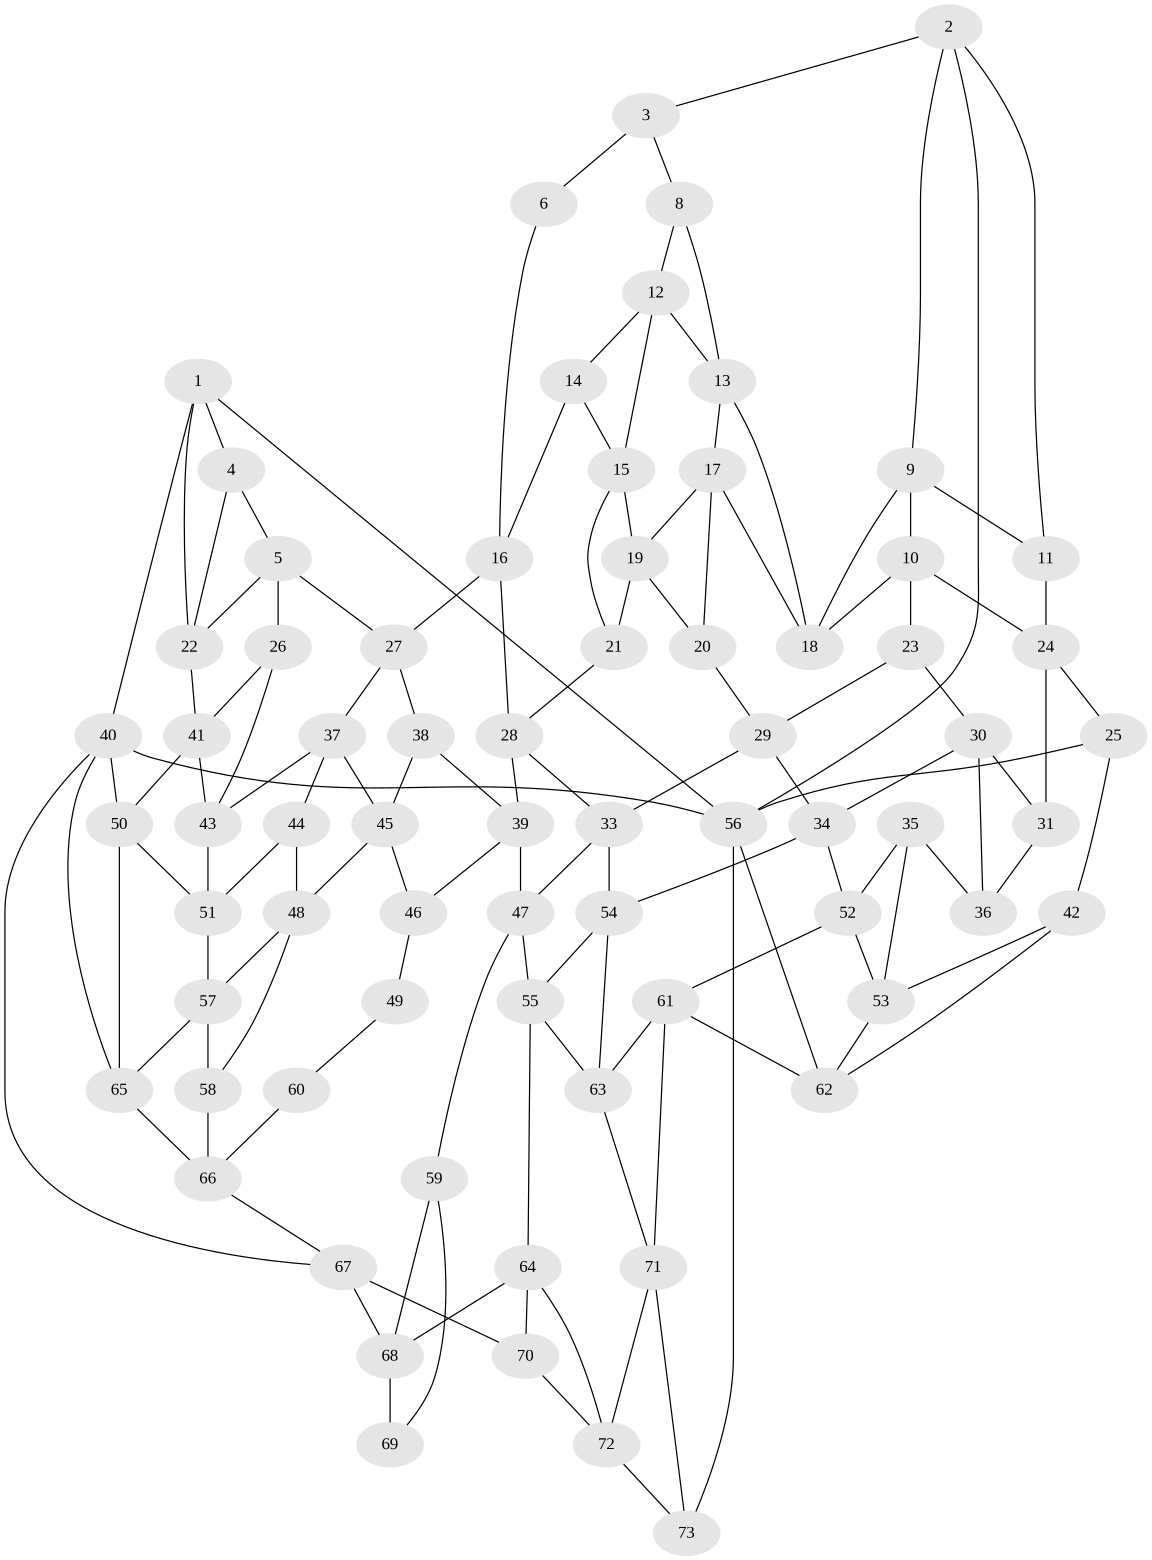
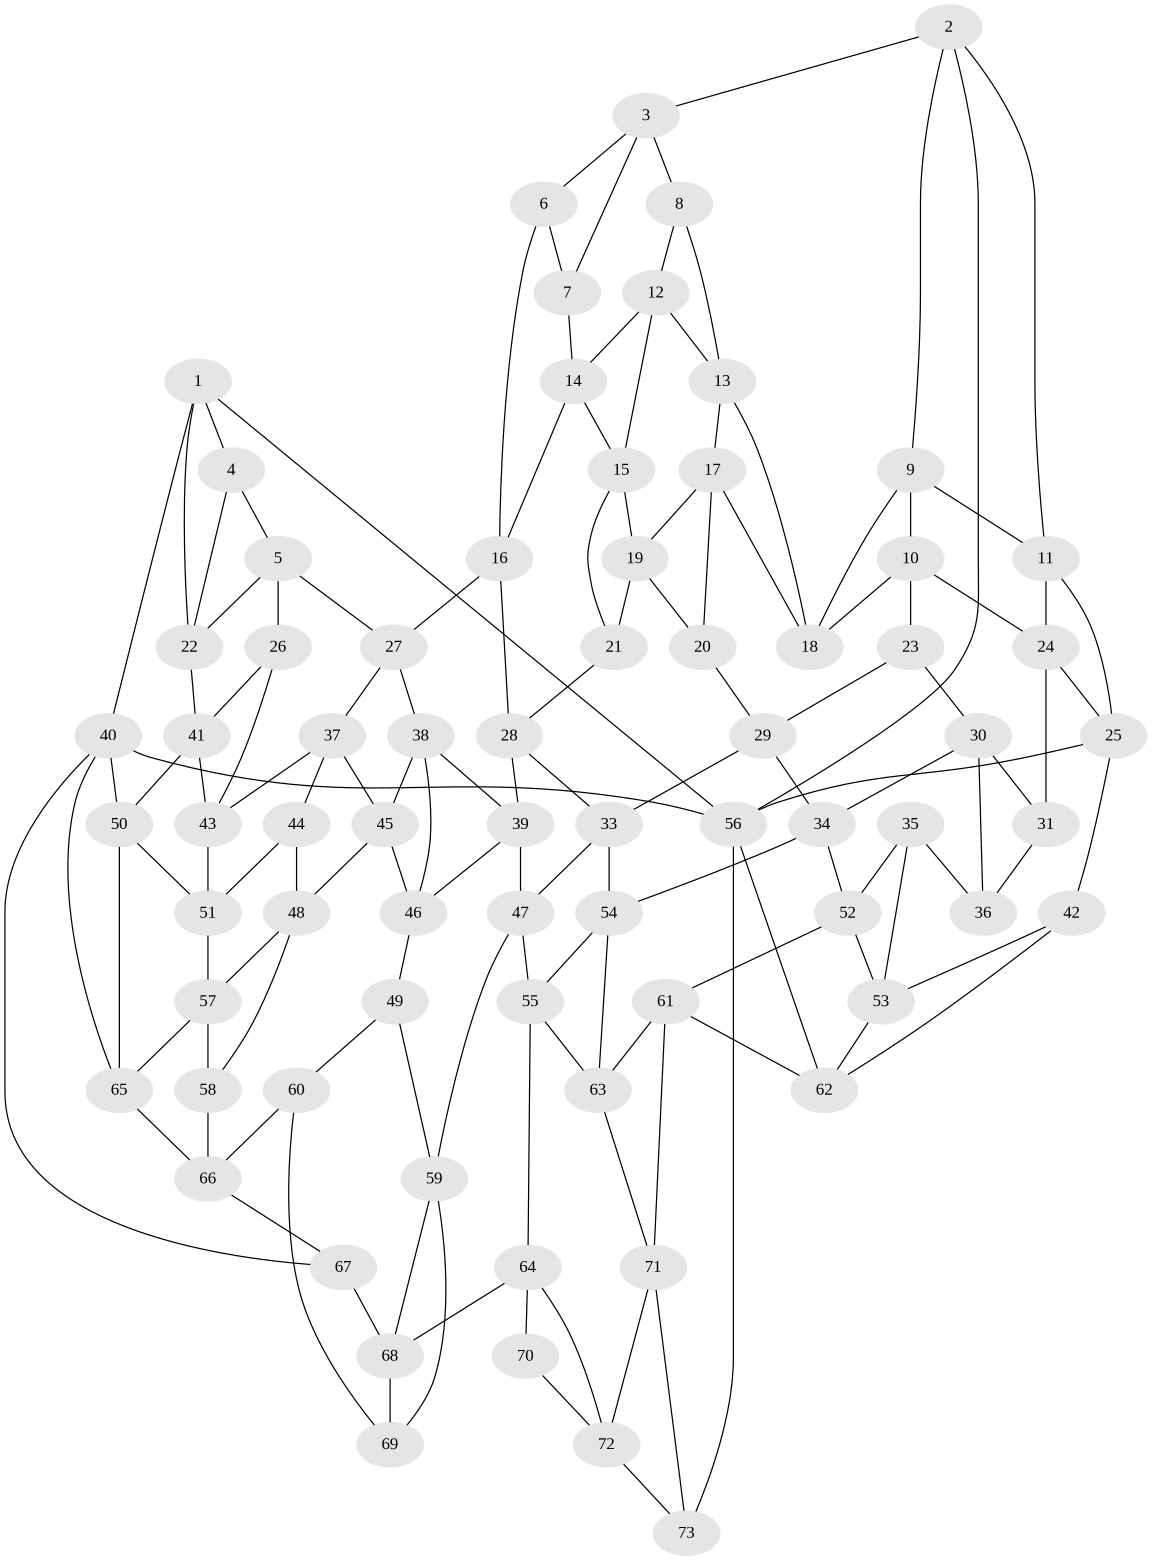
node "7": added
edge "11" -- "25": added
edge "38" -- "46": added
edge "49" -- "59": added
edge "60" -- "69": added
edge "67" -- "70": removed
